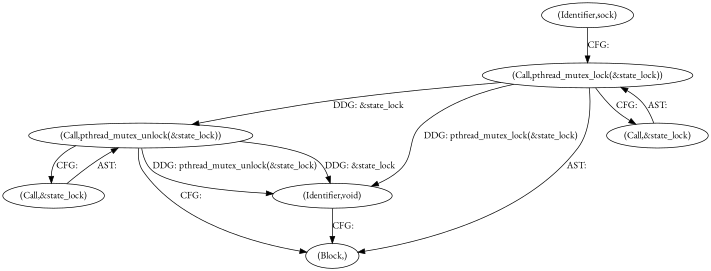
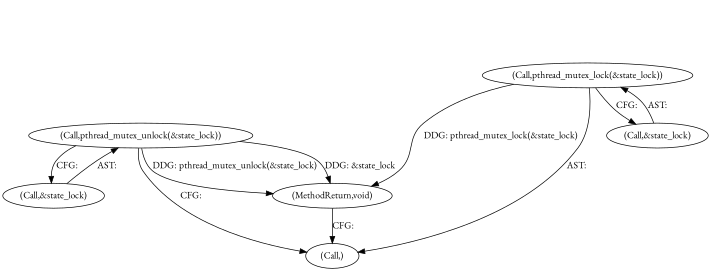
node "(Identifier,sock)": removed
edge "(Call,pthread_mutex_lock(&state_lock))" -> "(Call,pthread_mutex_unlock(&state_lock))": removed, label "DDG: &state_lock"
node "(Identifier,void)": label "(Identifier,void)" -> "(MethodReturn,void)"
node "(Block,)": label "(Block,)" -> "(Call,)"
